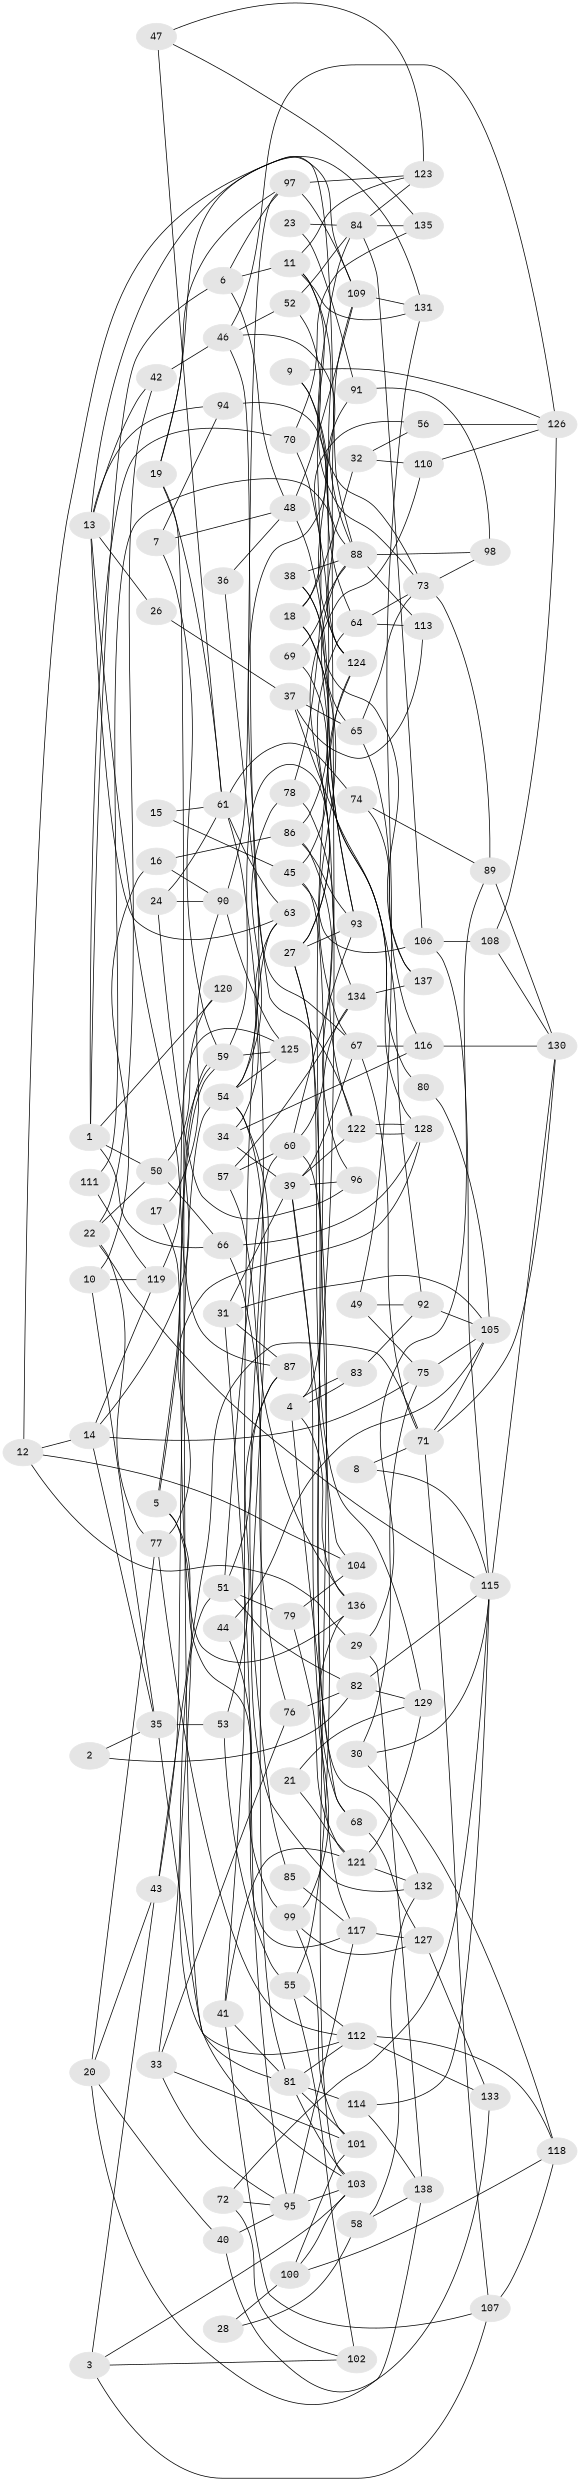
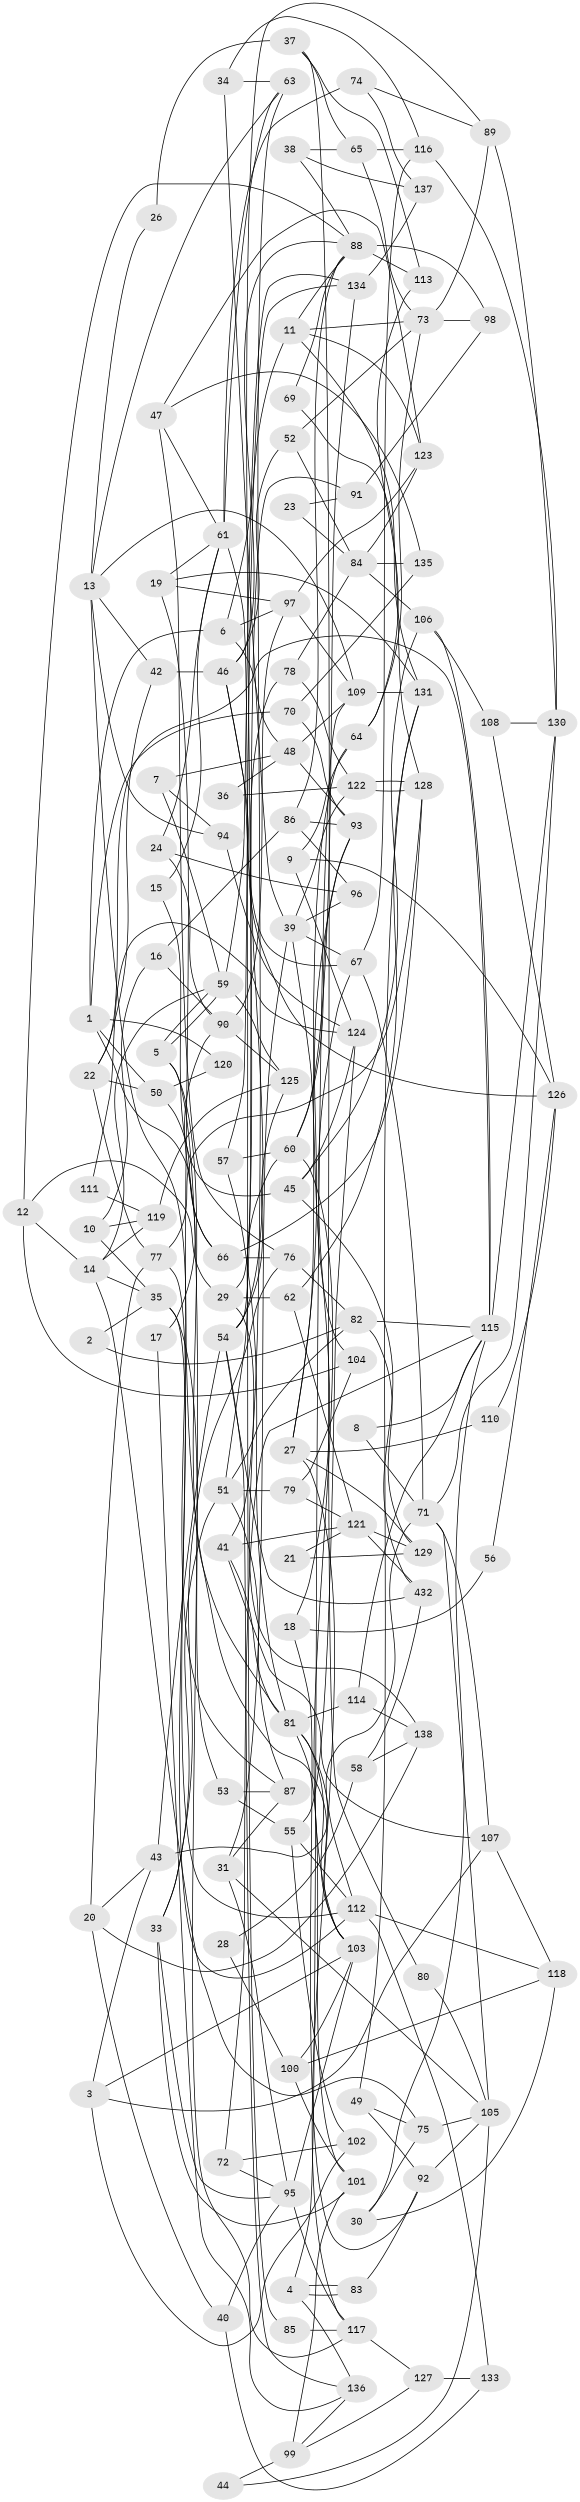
node "32": removed
edge "47" -- "76": added
node "62": added
node "68": removed
node "132": label "132" -> "432"
